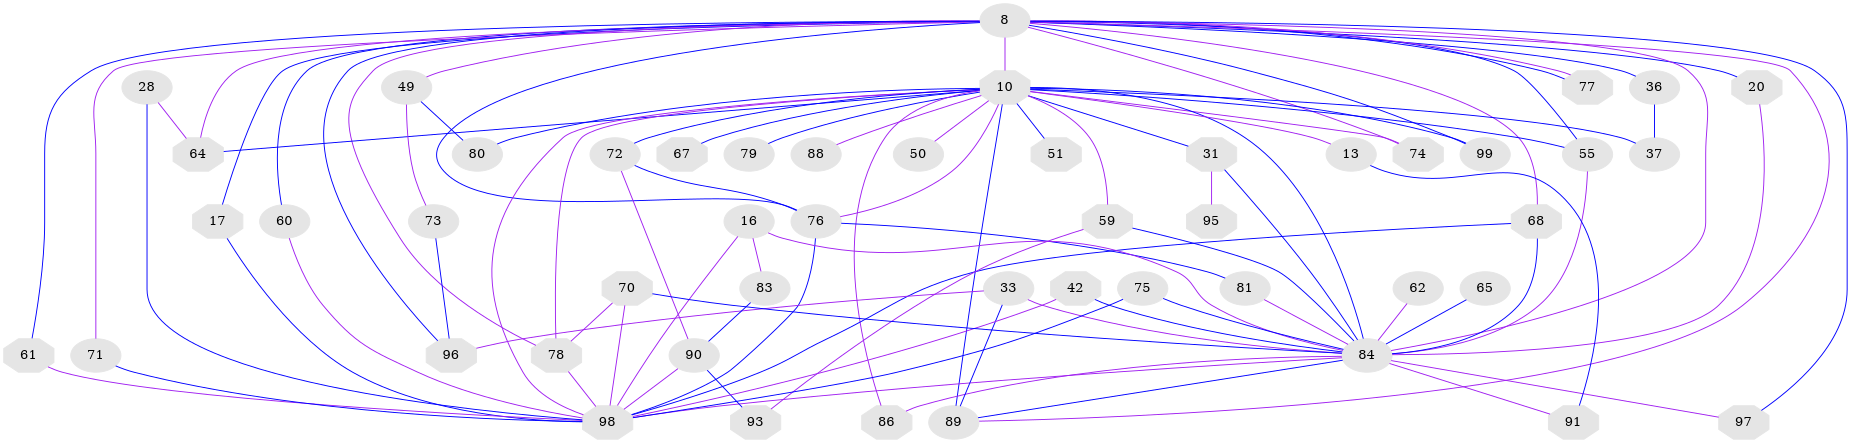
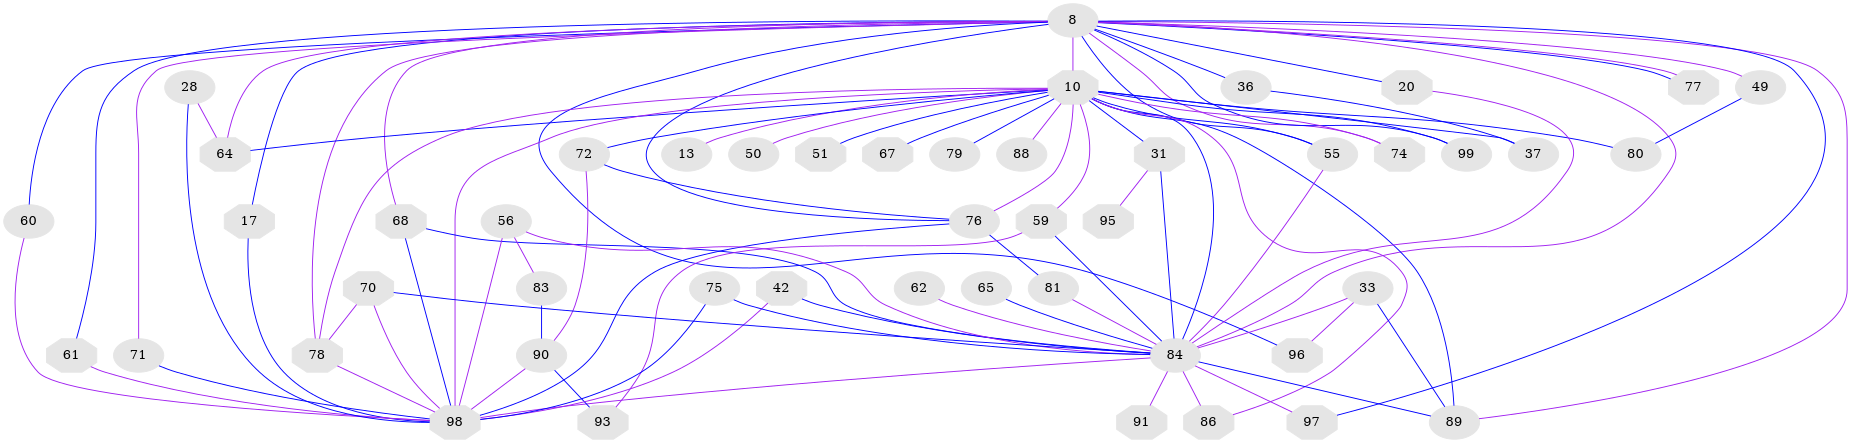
edge "13" -- "91": removed
node "73": removed
node "16": label "16" -> "56"
